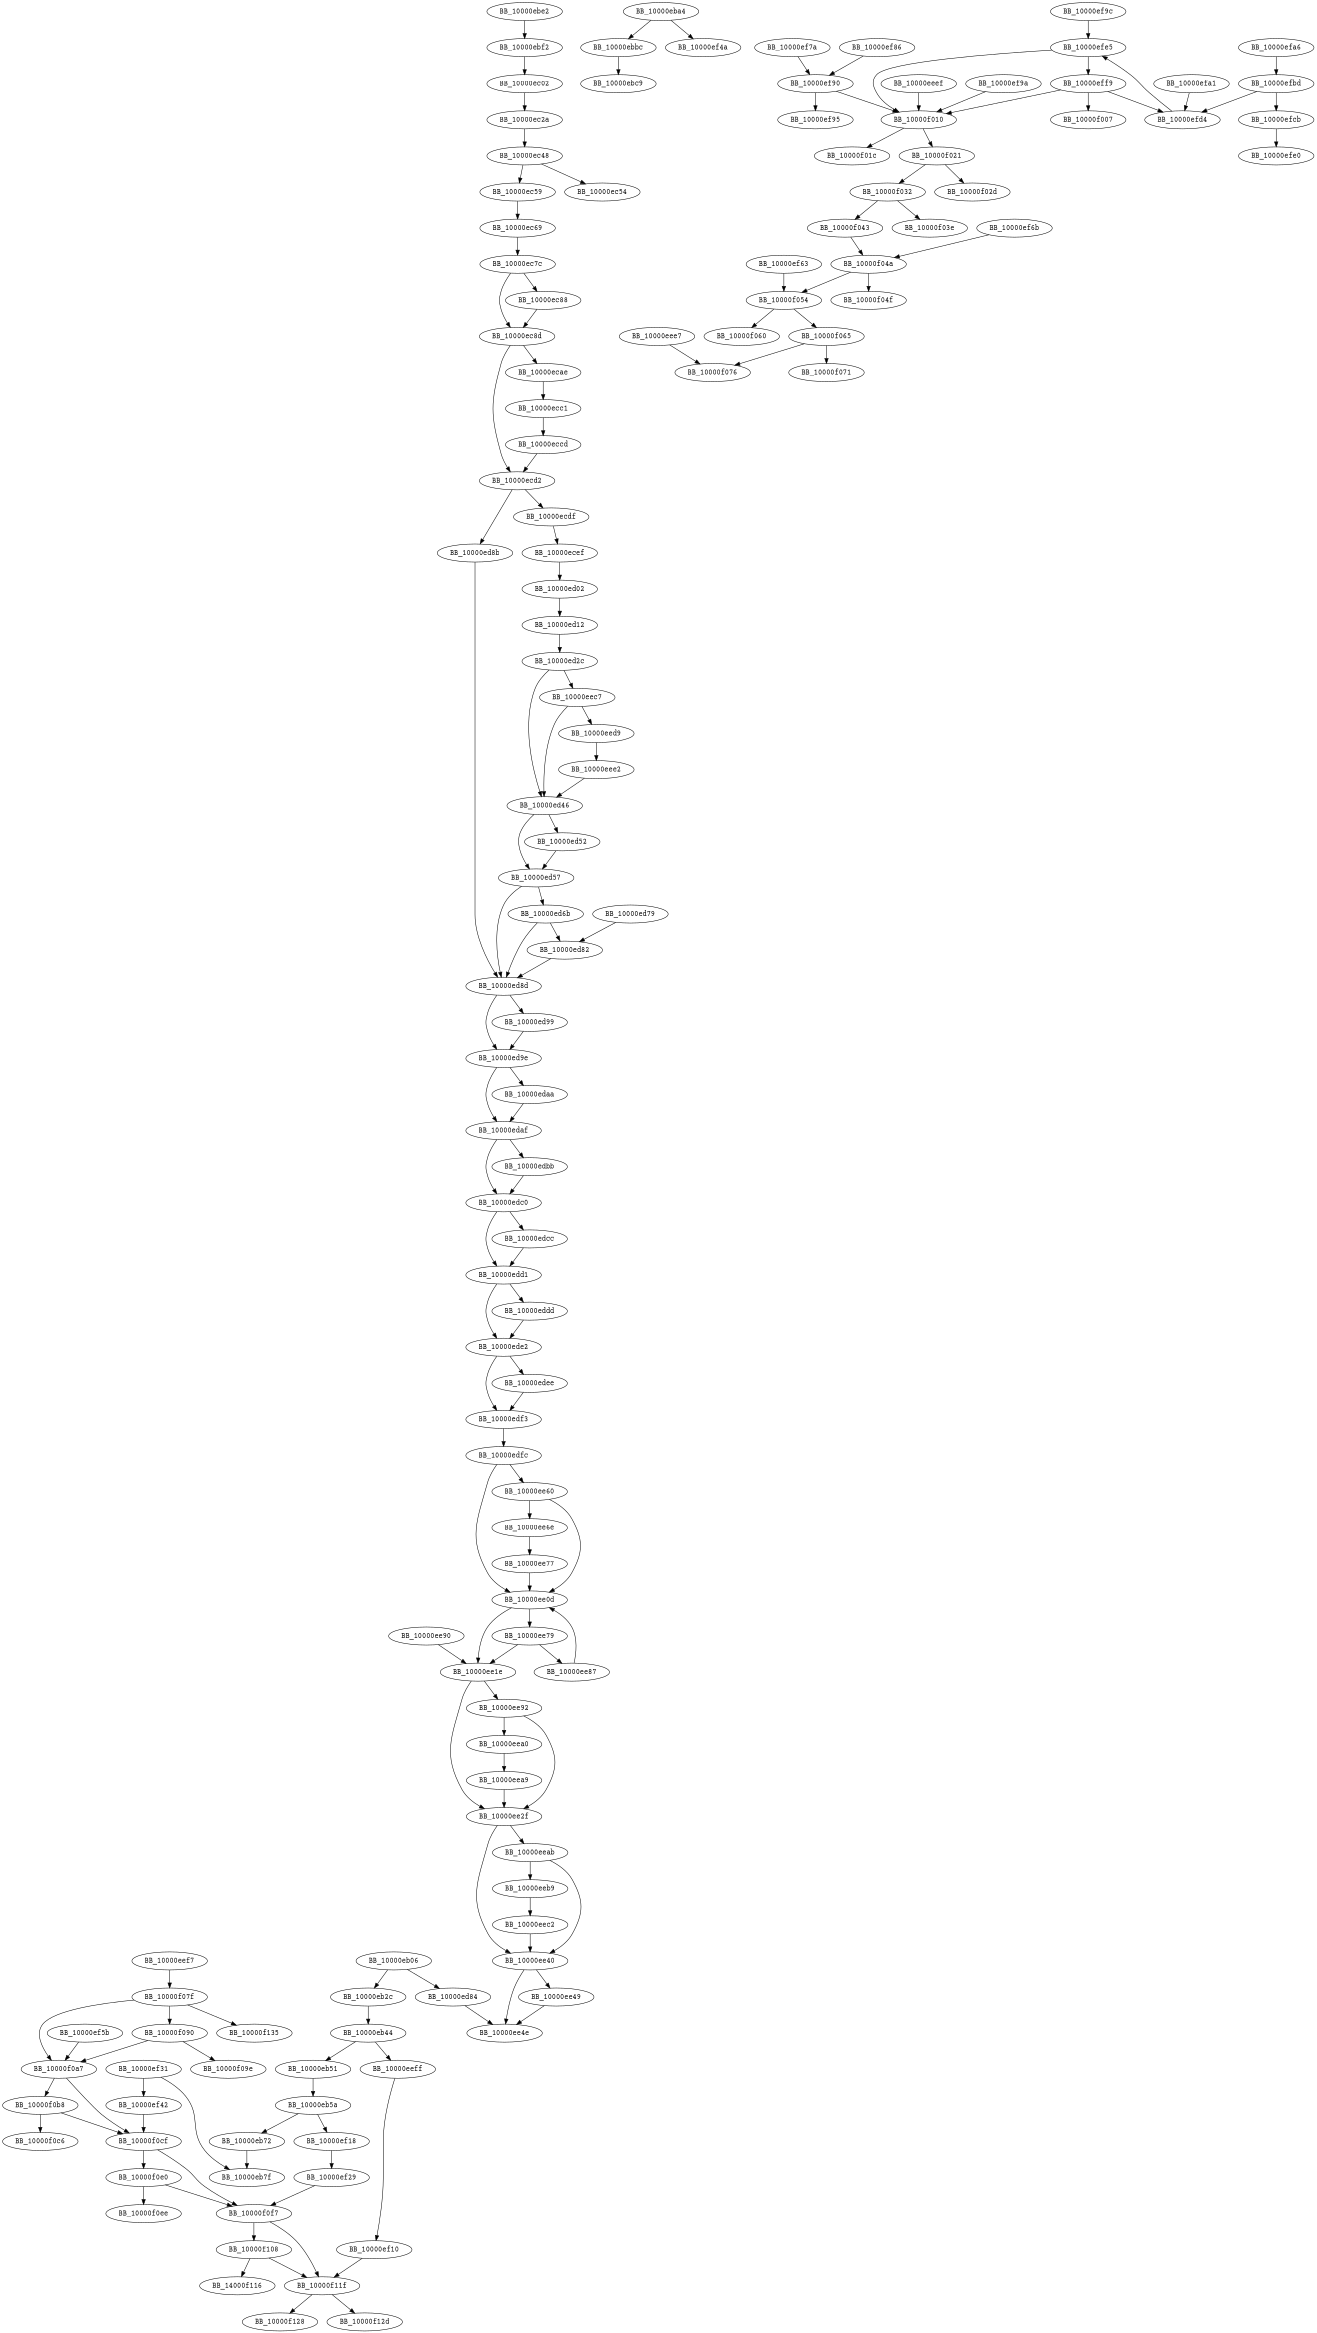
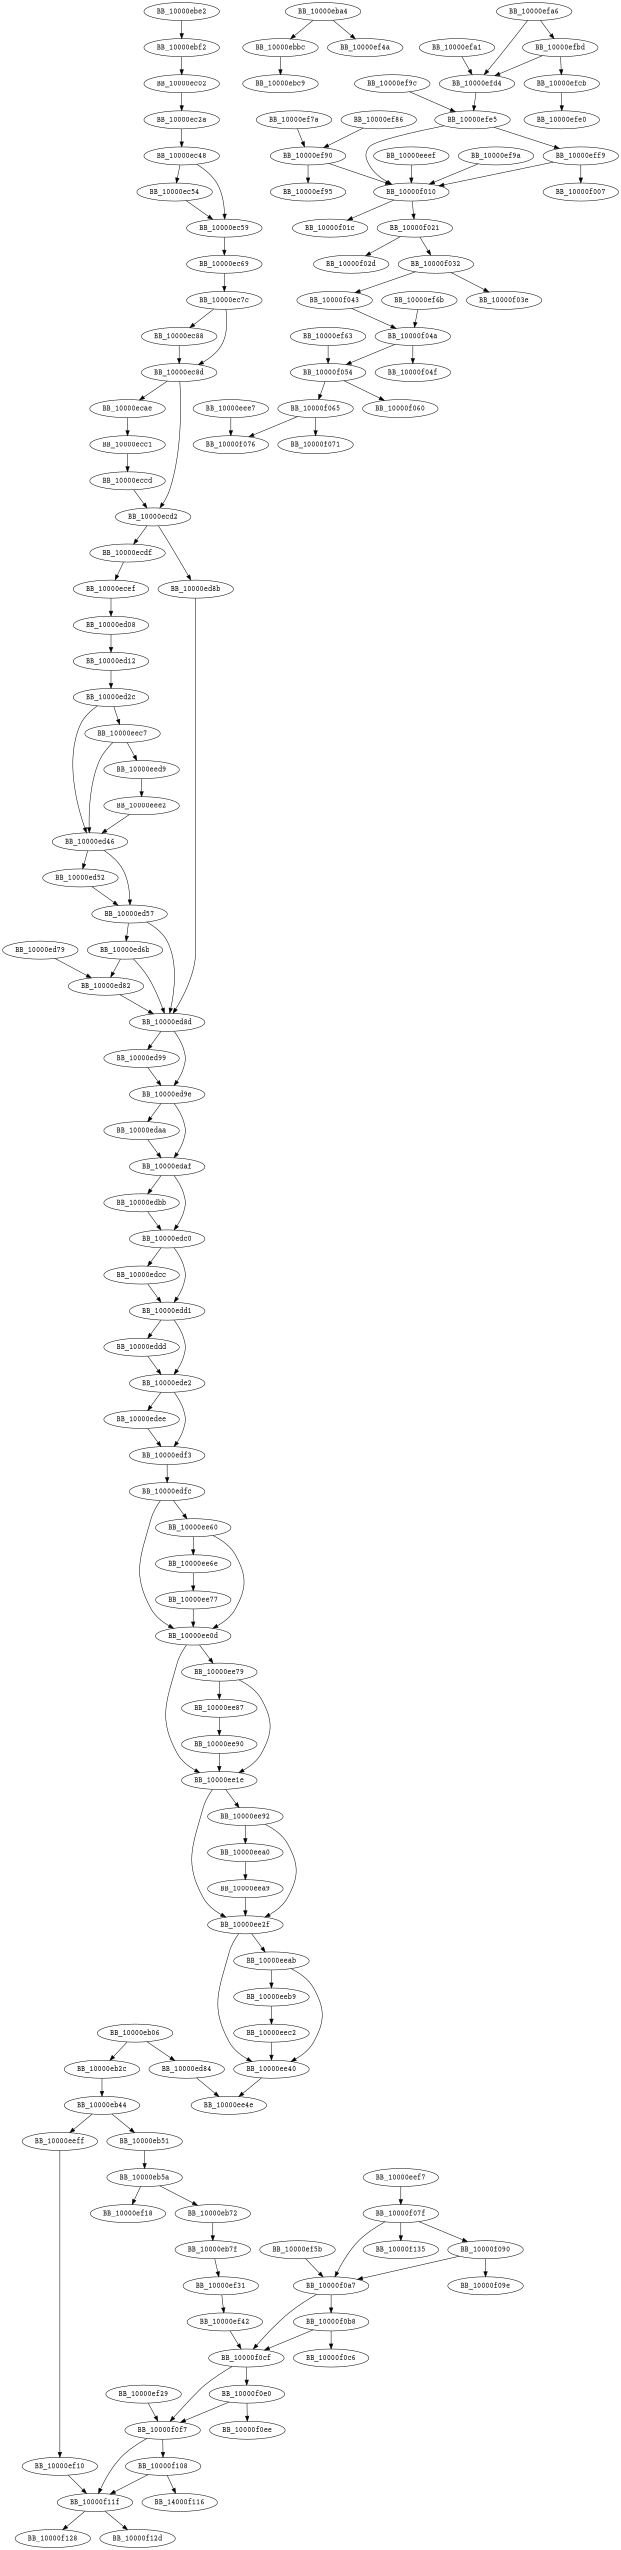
edge "BB_10000eff9" -> "BB_10000efd4": now "BB_10000efa6" -> "BB_10000efd4"
edge "BB_10000ec54" -> "BB_10000ec59": added
node "BB_10000ed02": label "BB_10000ed02" -> "BB_10000ed08"
edge "BB_10000ee87" -> "BB_10000ee0d": now "BB_10000ee87" -> "BB_10000ee90"
node "BB_10000ee49": removed
edge "BB_10000ef31" -> "BB_10000eb7f": reversed
edge "BB_10000ef18" -> "BB_10000ef29": removed
